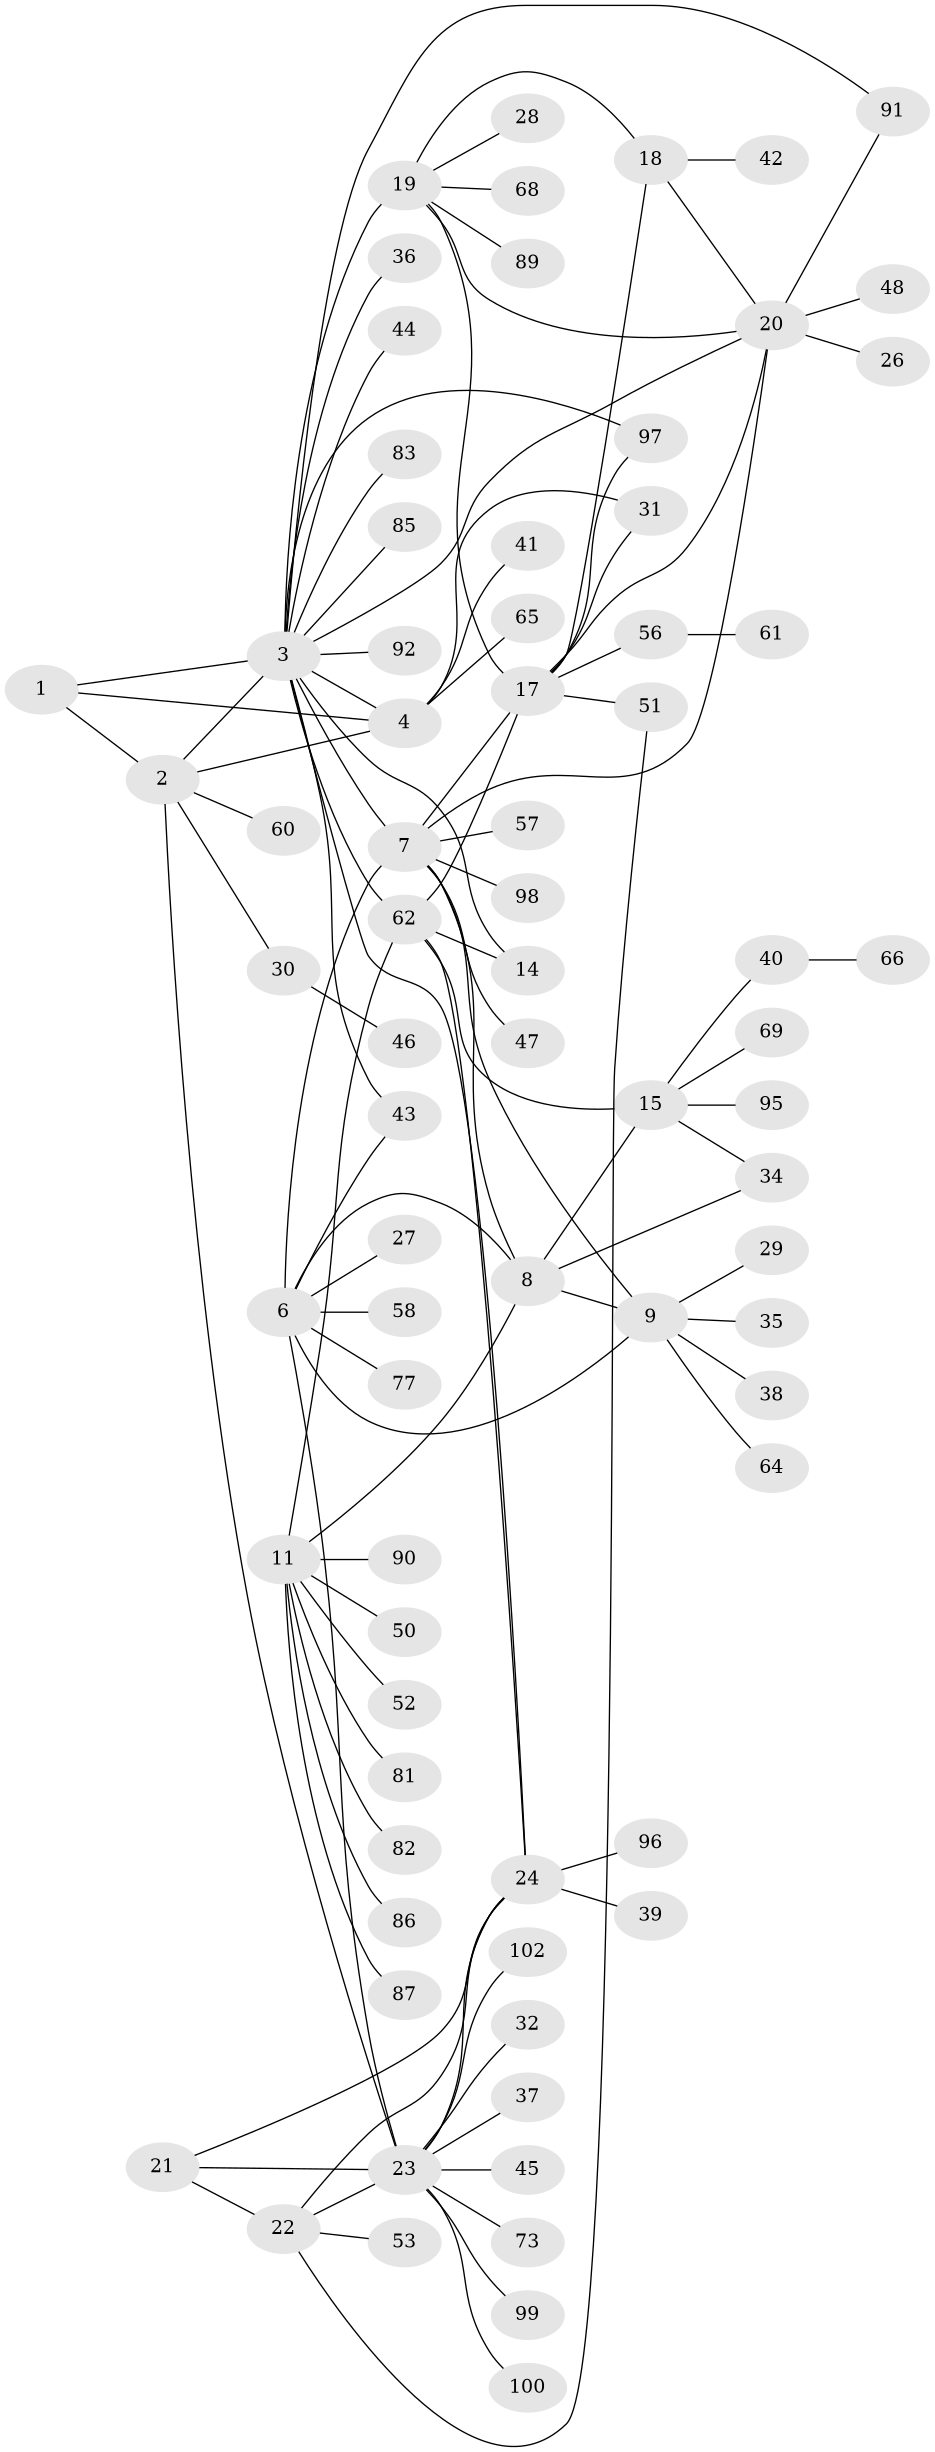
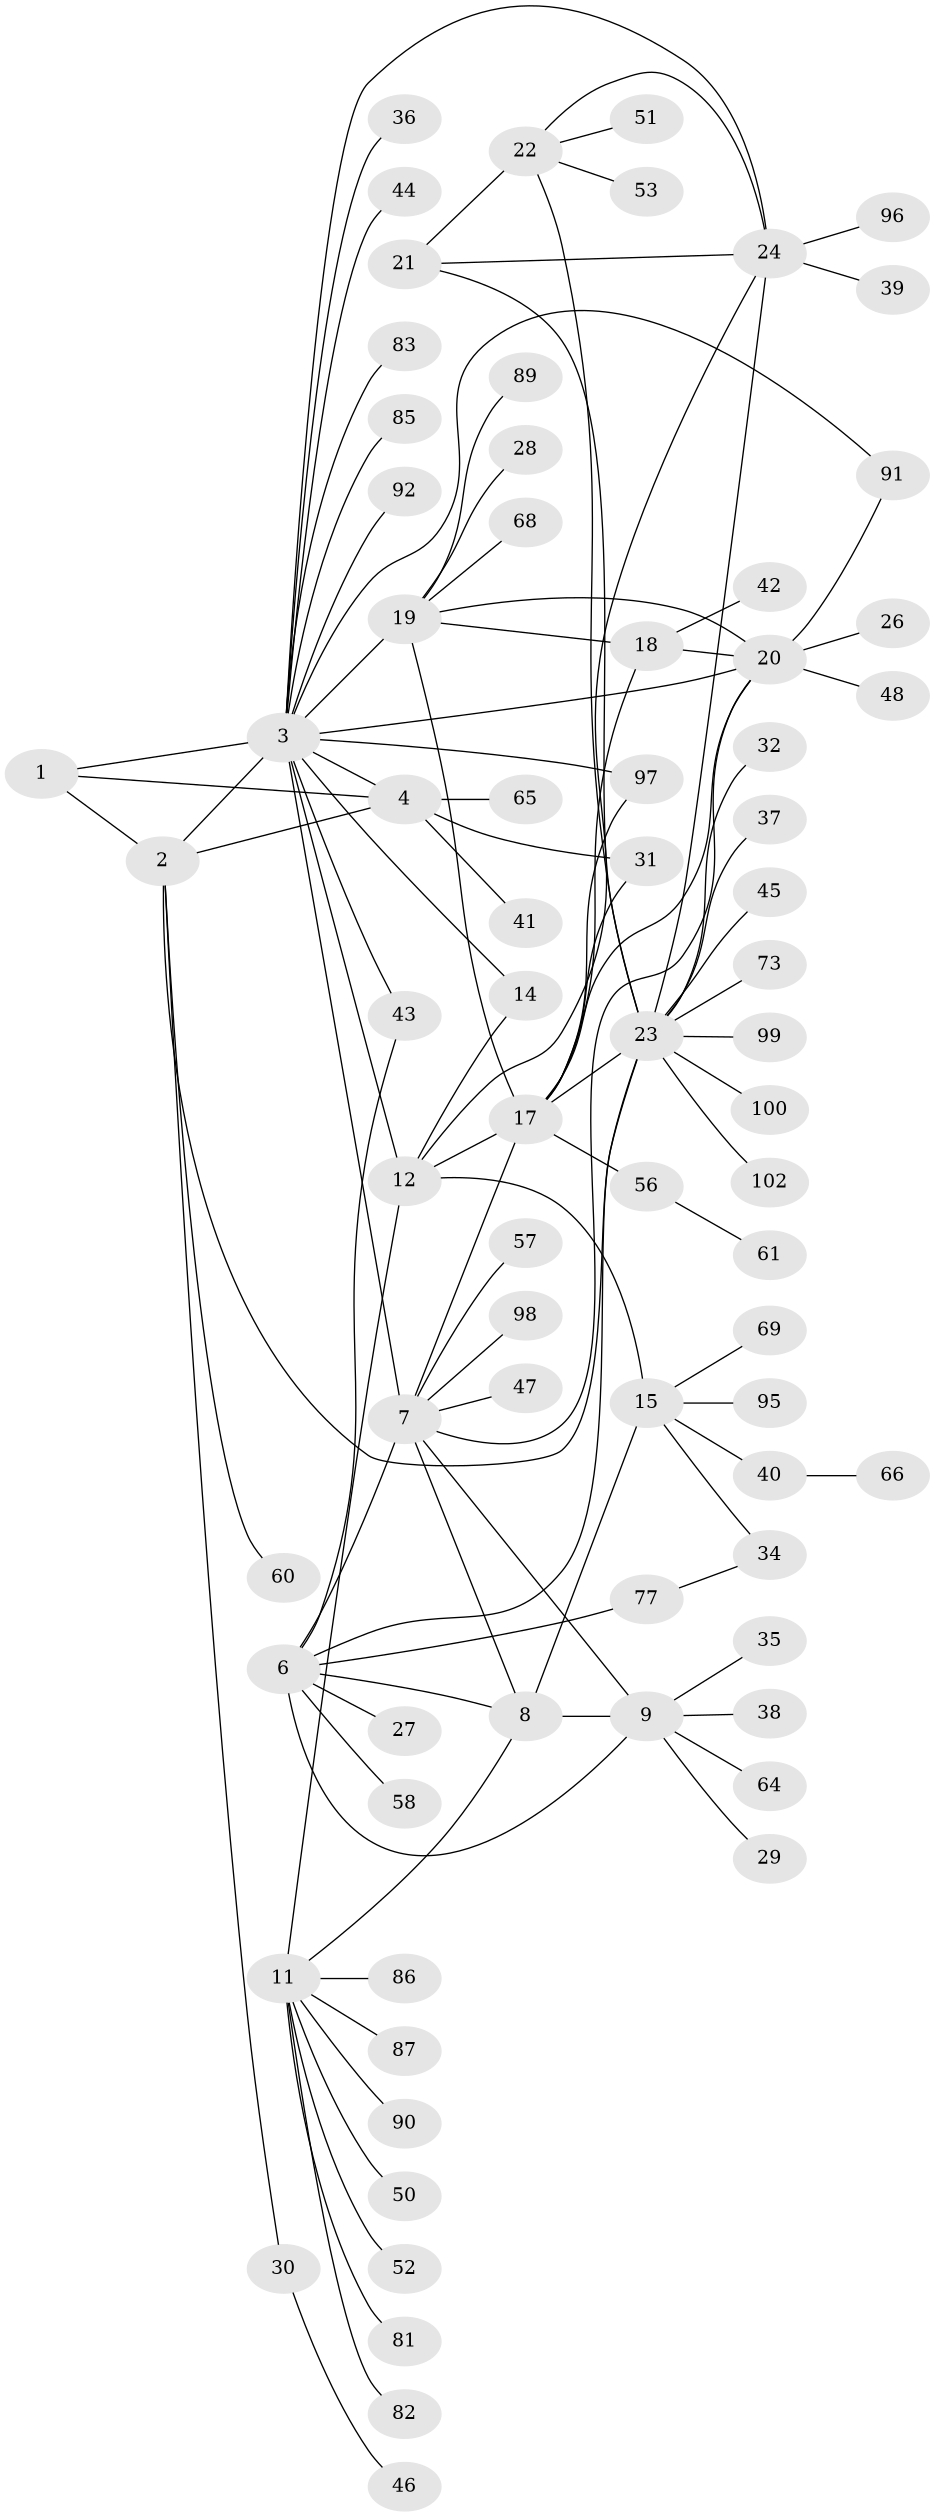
edge "17" -- "51": now "17" -- "23"
node "62": label "62" -> "12"
edge "34" -- "8": now "34" -- "77"
